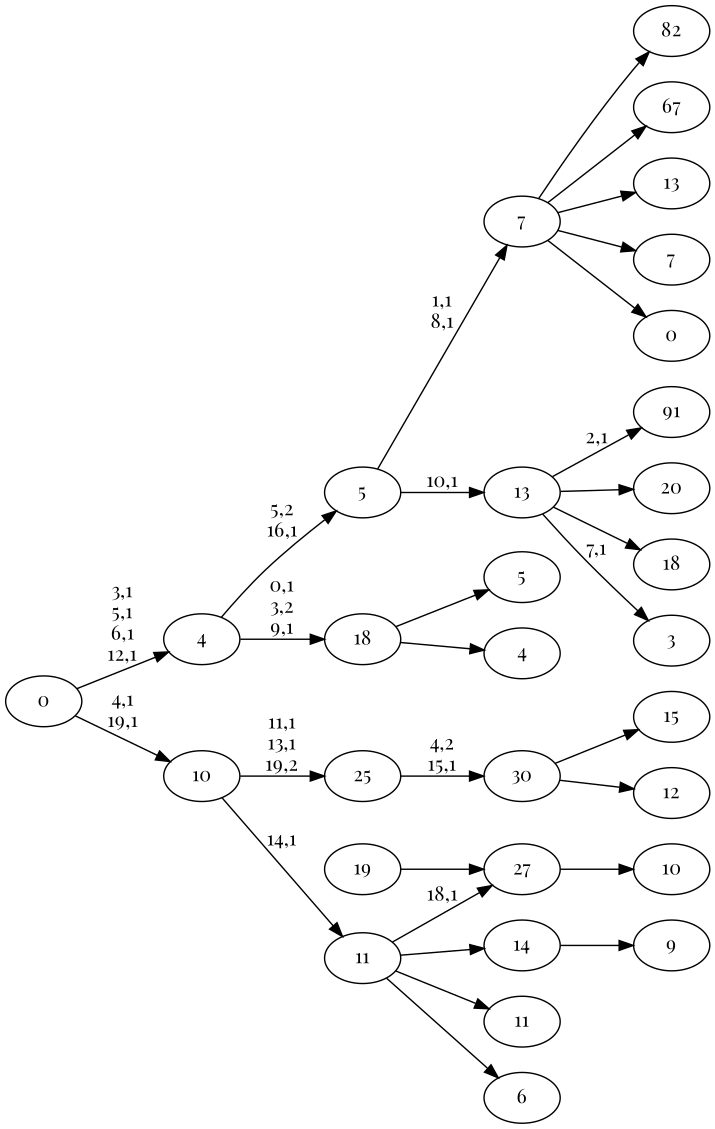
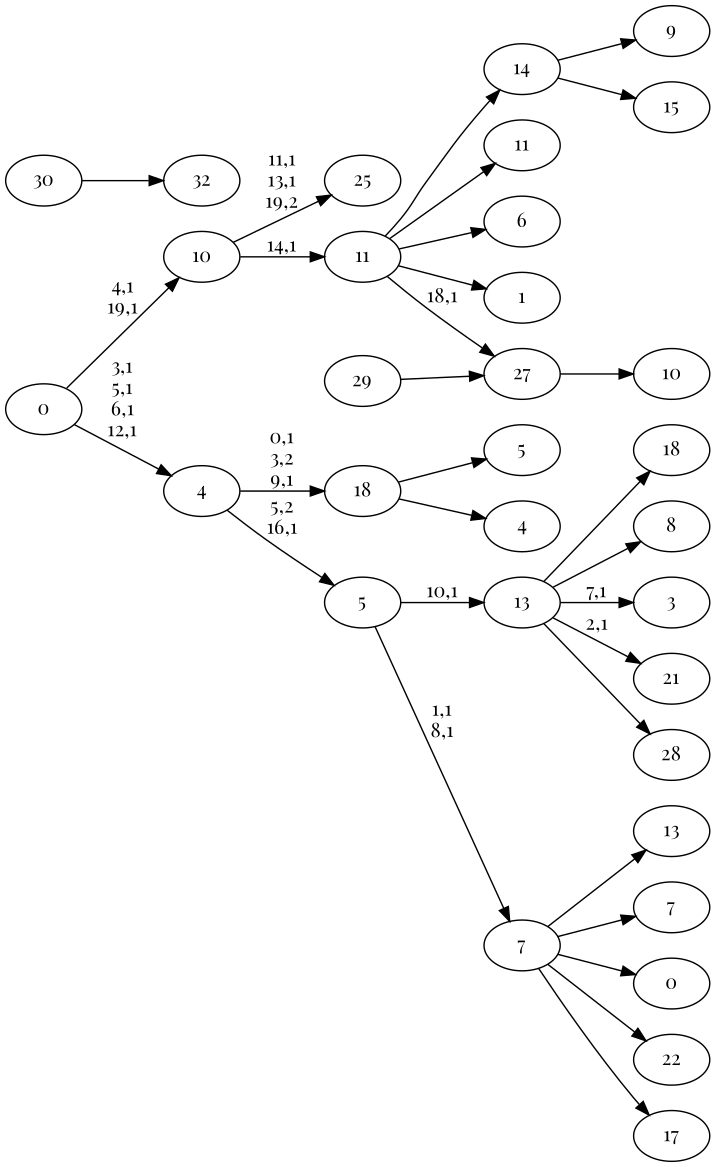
node "82": label "82" -> "22"
node "67": label "67" -> "17"
node "1": added
node "91": label "91" -> "21"
node "20": label "20" -> "28"
node "8": added
edge "30" -> "15": now "14" -> "15"
edge "25" -> "30": removed, label "4,2 15,1"
node "12": label "12" -> "32"
node "19": label "19" -> "29"
